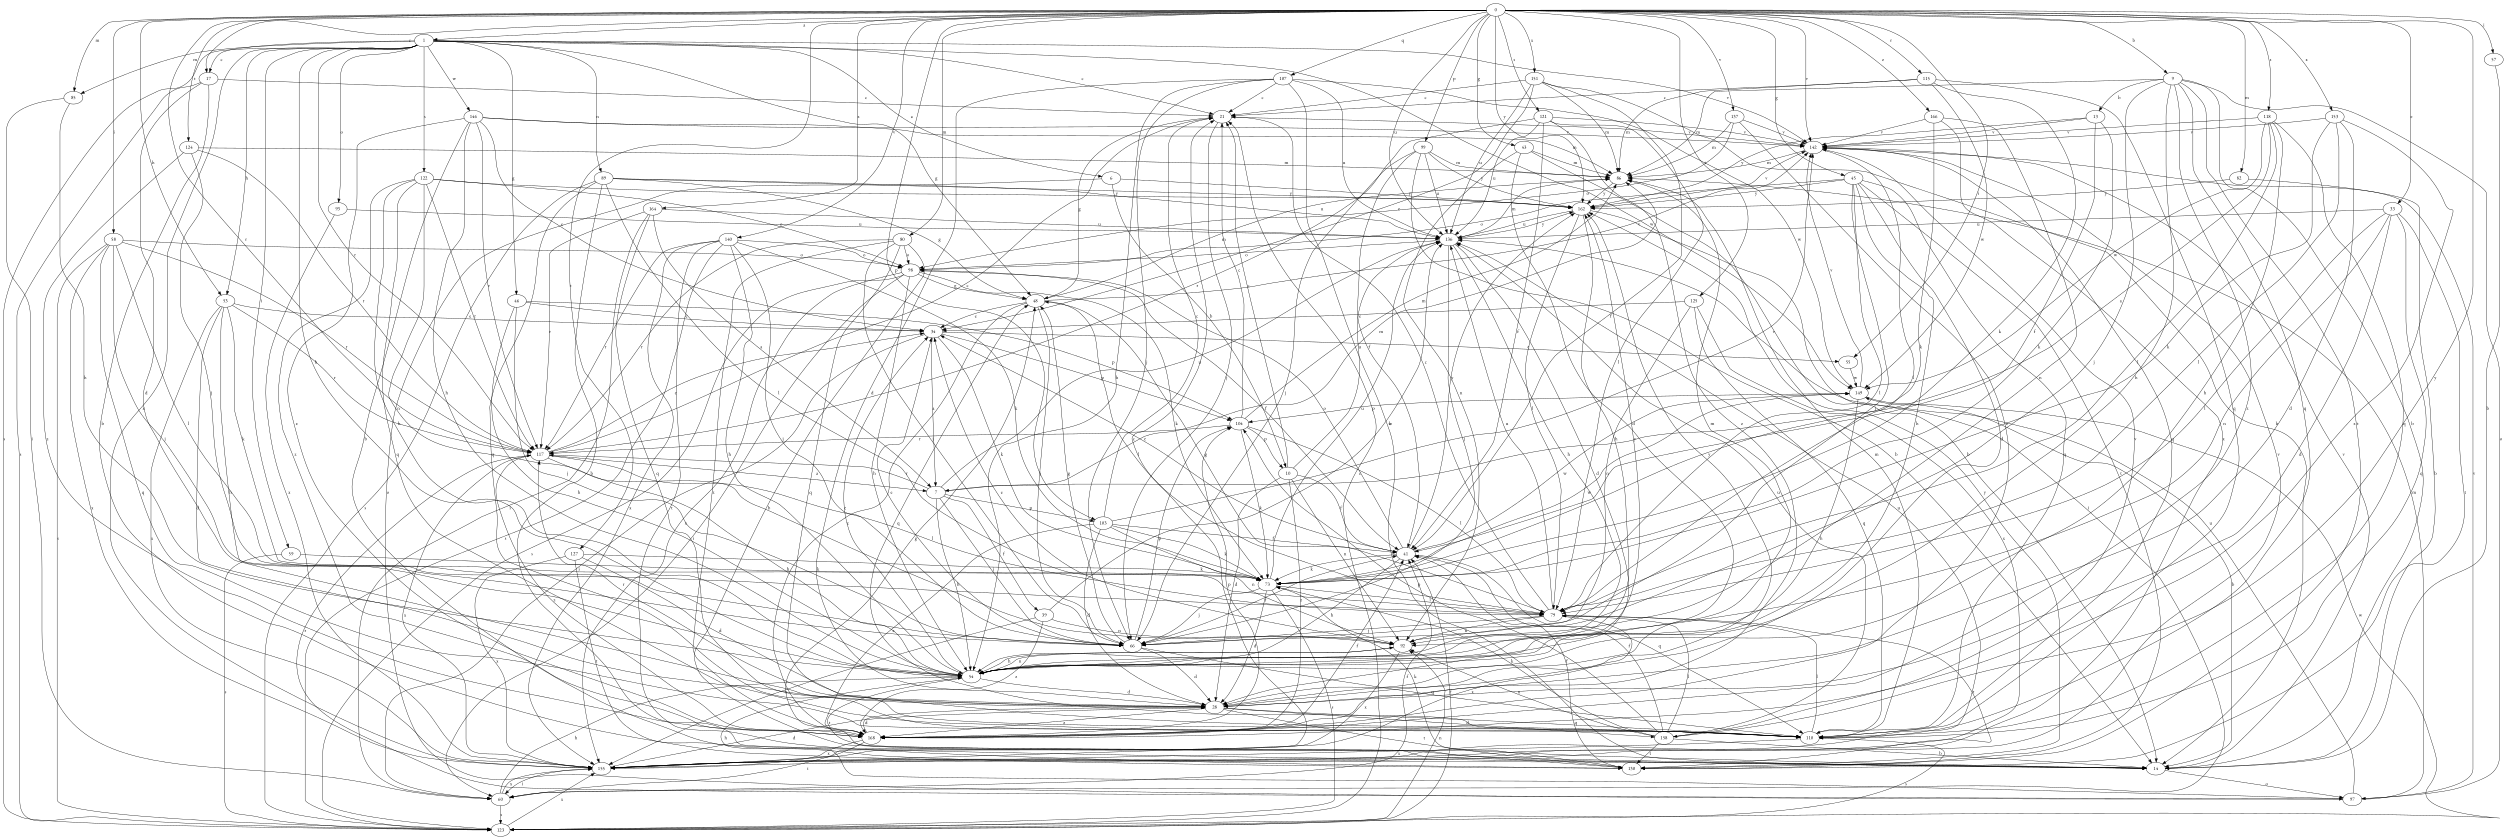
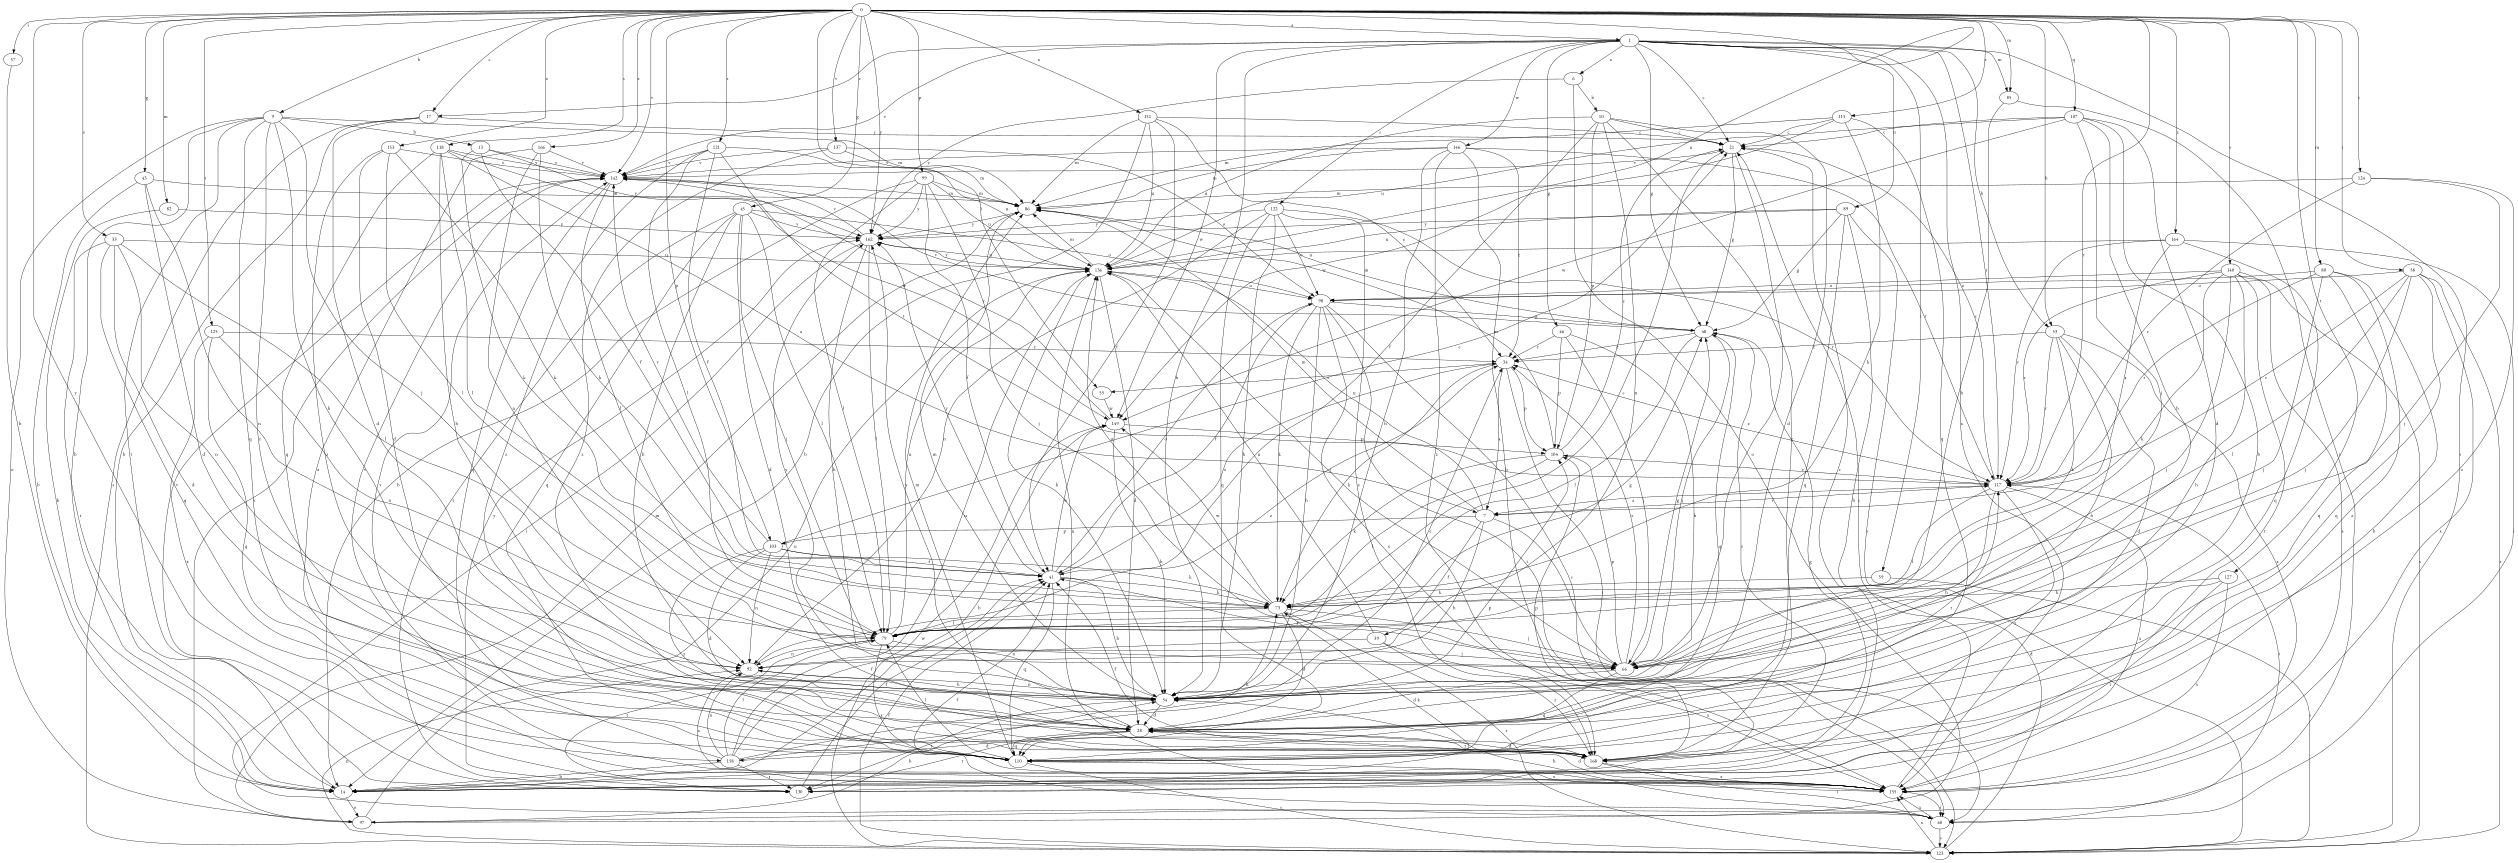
node "93": removed
edge "104" -> "10": reversed
edge "89" -> "79": now "99" -> "79"
